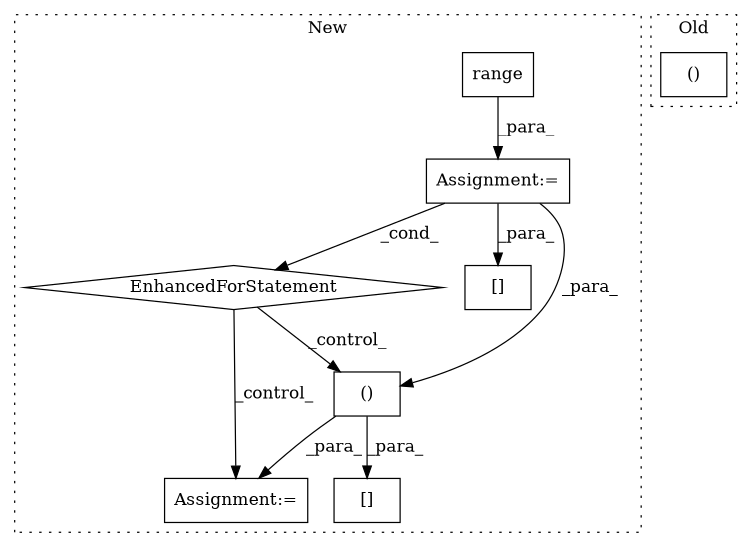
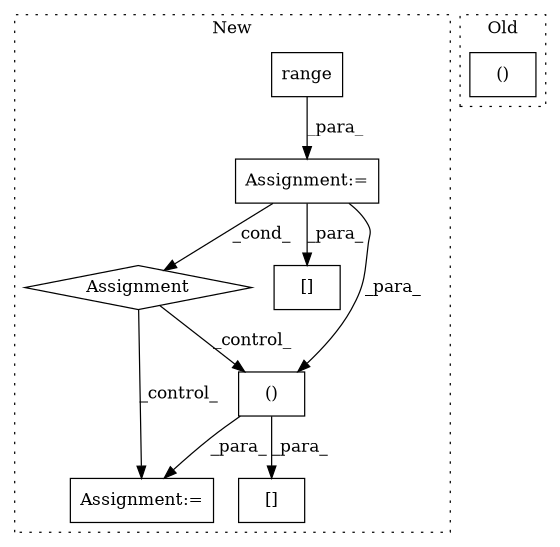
node "EnhancedForStatement": label "EnhancedForStatement" -> "Assignment"
